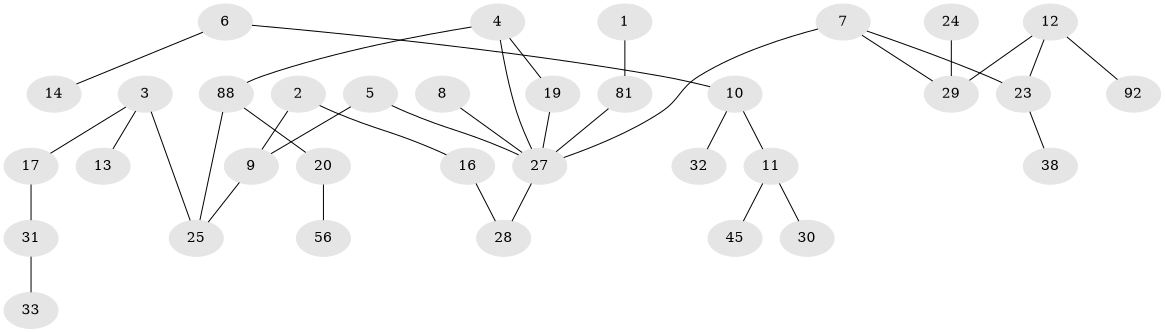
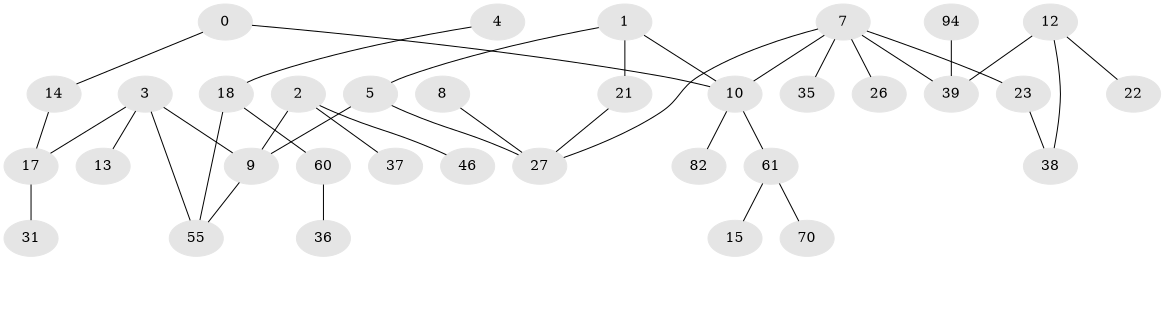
node "6": label "6" -> "0"
node "24": label "24" -> "94"
edge "1" -- "5": added
edge "1" -- "10": added
edge "7" -- "10": added
edge "12" -- "23": now "12" -- "38"
node "88": label "88" -> "18"
node "19": removed
node "81": label "81" -> "21"
node "35": added
node "26": added
node "29": label "29" -> "39"
node "92": label "92" -> "22"
edge "4" -- "27": removed
edge "14" -- "17": added
edge "3" -- "9": added
node "20": label "20" -> "60"
node "37": added
node "16": label "16" -> "46"
node "32": label "32" -> "82"
node "11": label "11" -> "61"
node "25": label "25" -> "55"
node "56": label "56" -> "36"
node "28": removed
node "45": label "45" -> "15"
node "30": label "30" -> "70"
node "33": removed
